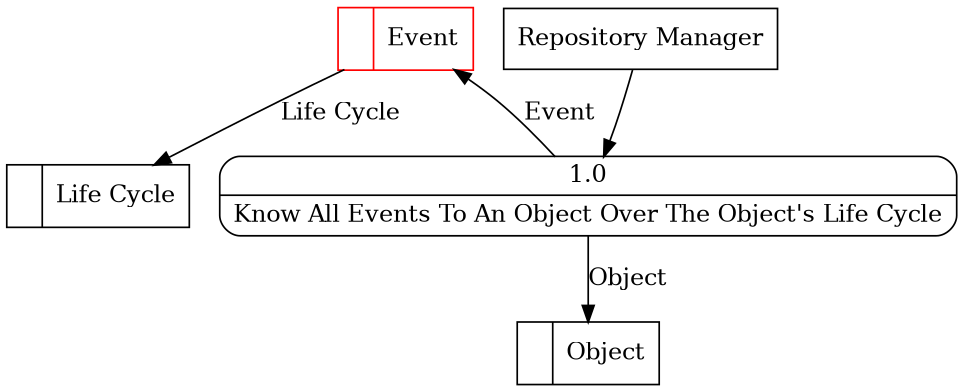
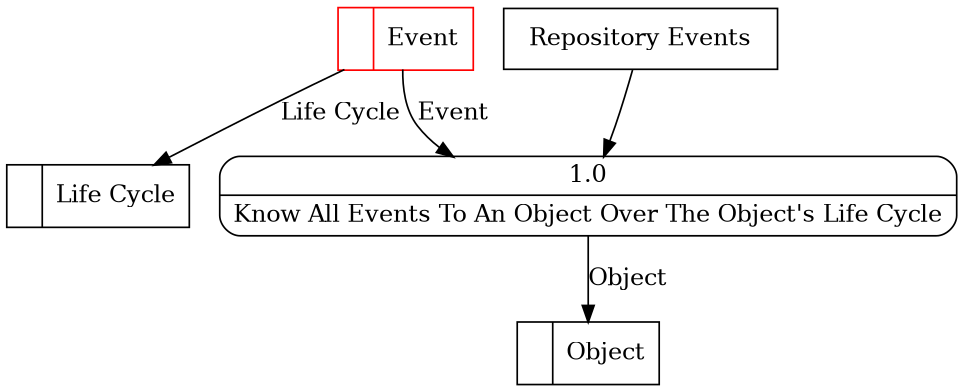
node "Repository Manager": label "Repository Manager" -> "Repository Events"
edge "1.0" -> "Event": reversed
